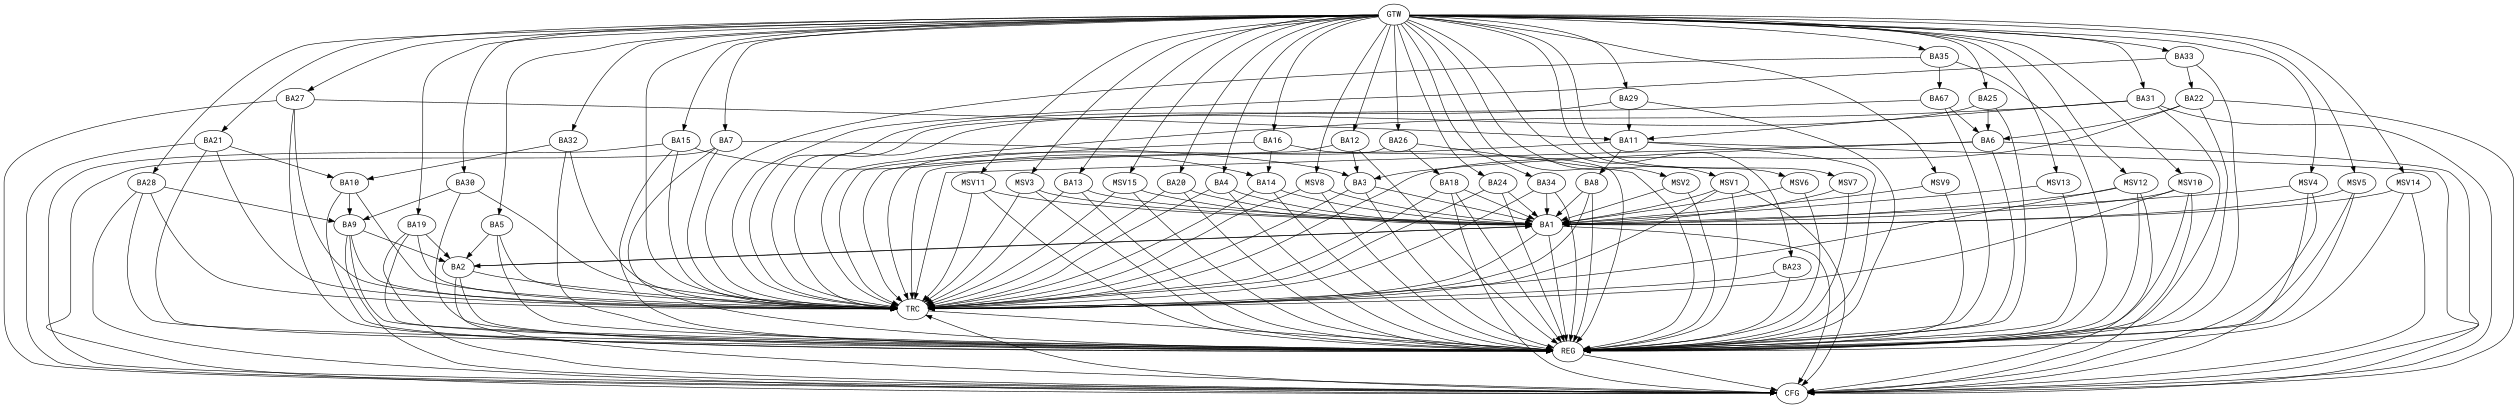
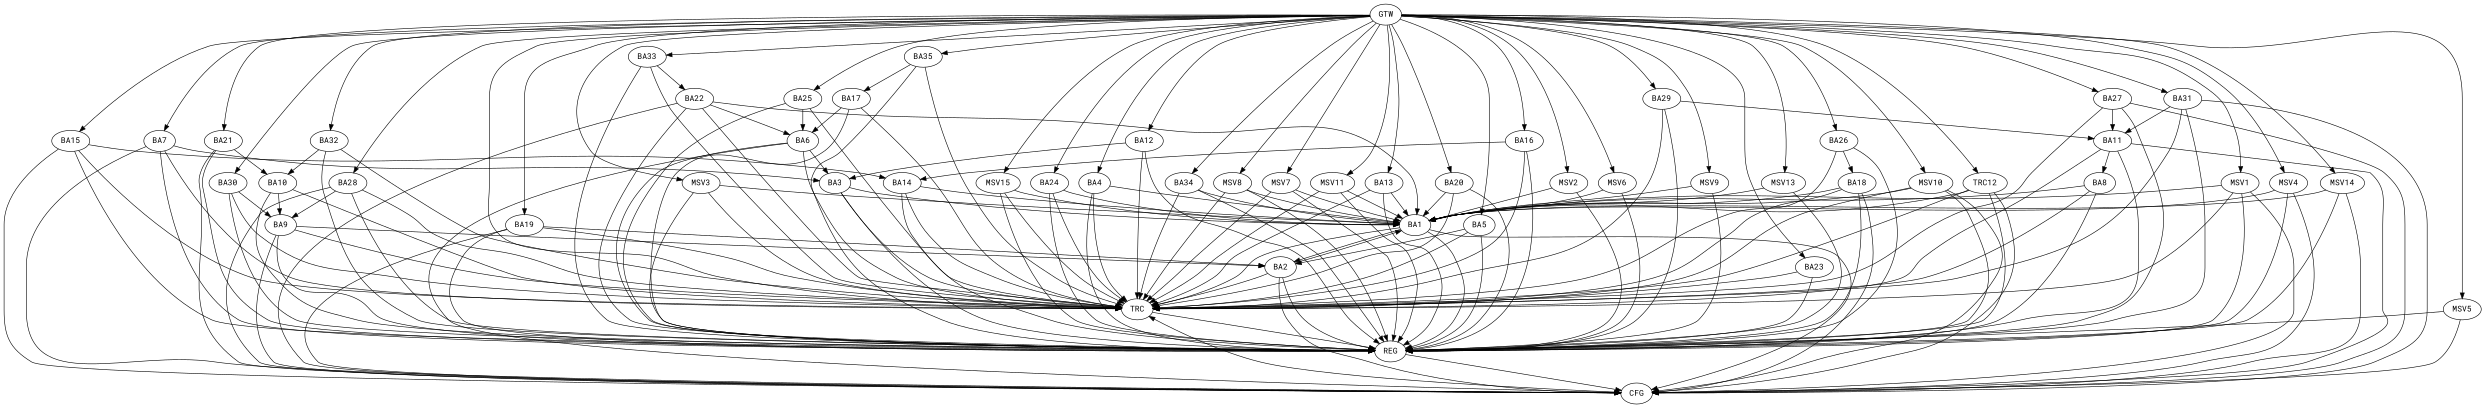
node "BA67": label "BA67" -> "BA17"
node "MSV12": label "MSV12" -> "TRC12"
edge "MSV5" -> "BA1": now "BA22" -> "BA1"
edge "BA21" -> "TRC": now "MSV7" -> "TRC"
